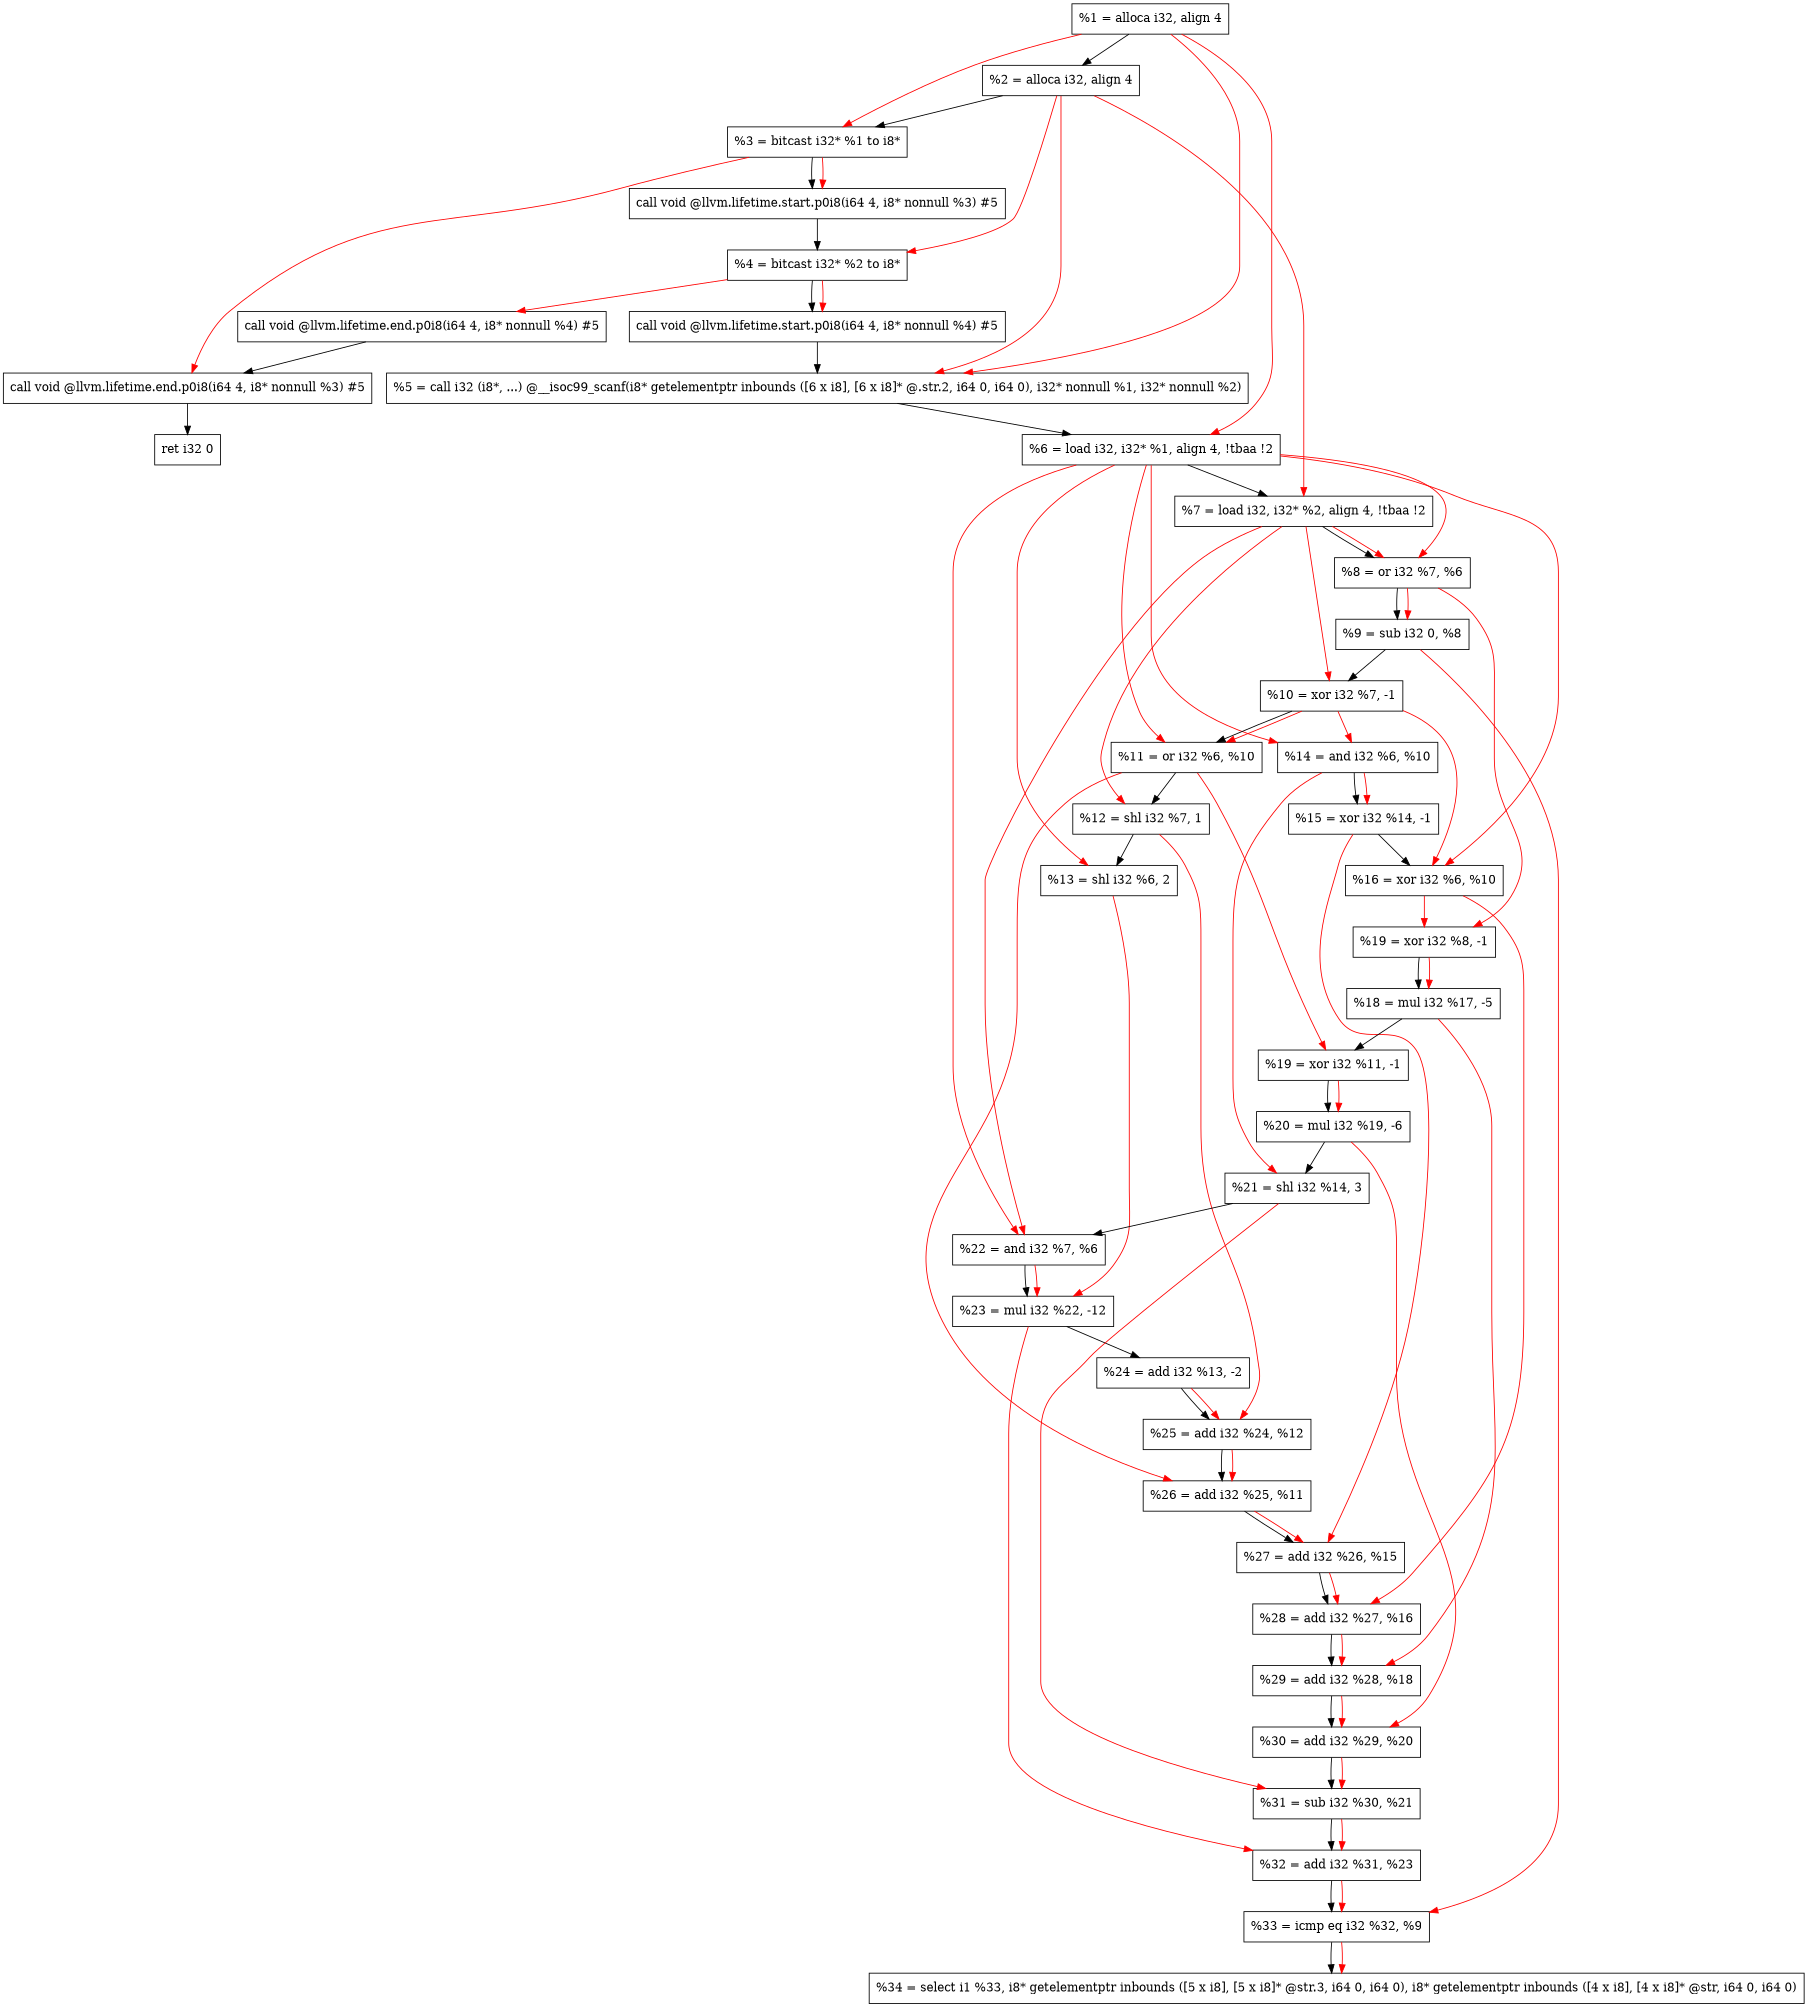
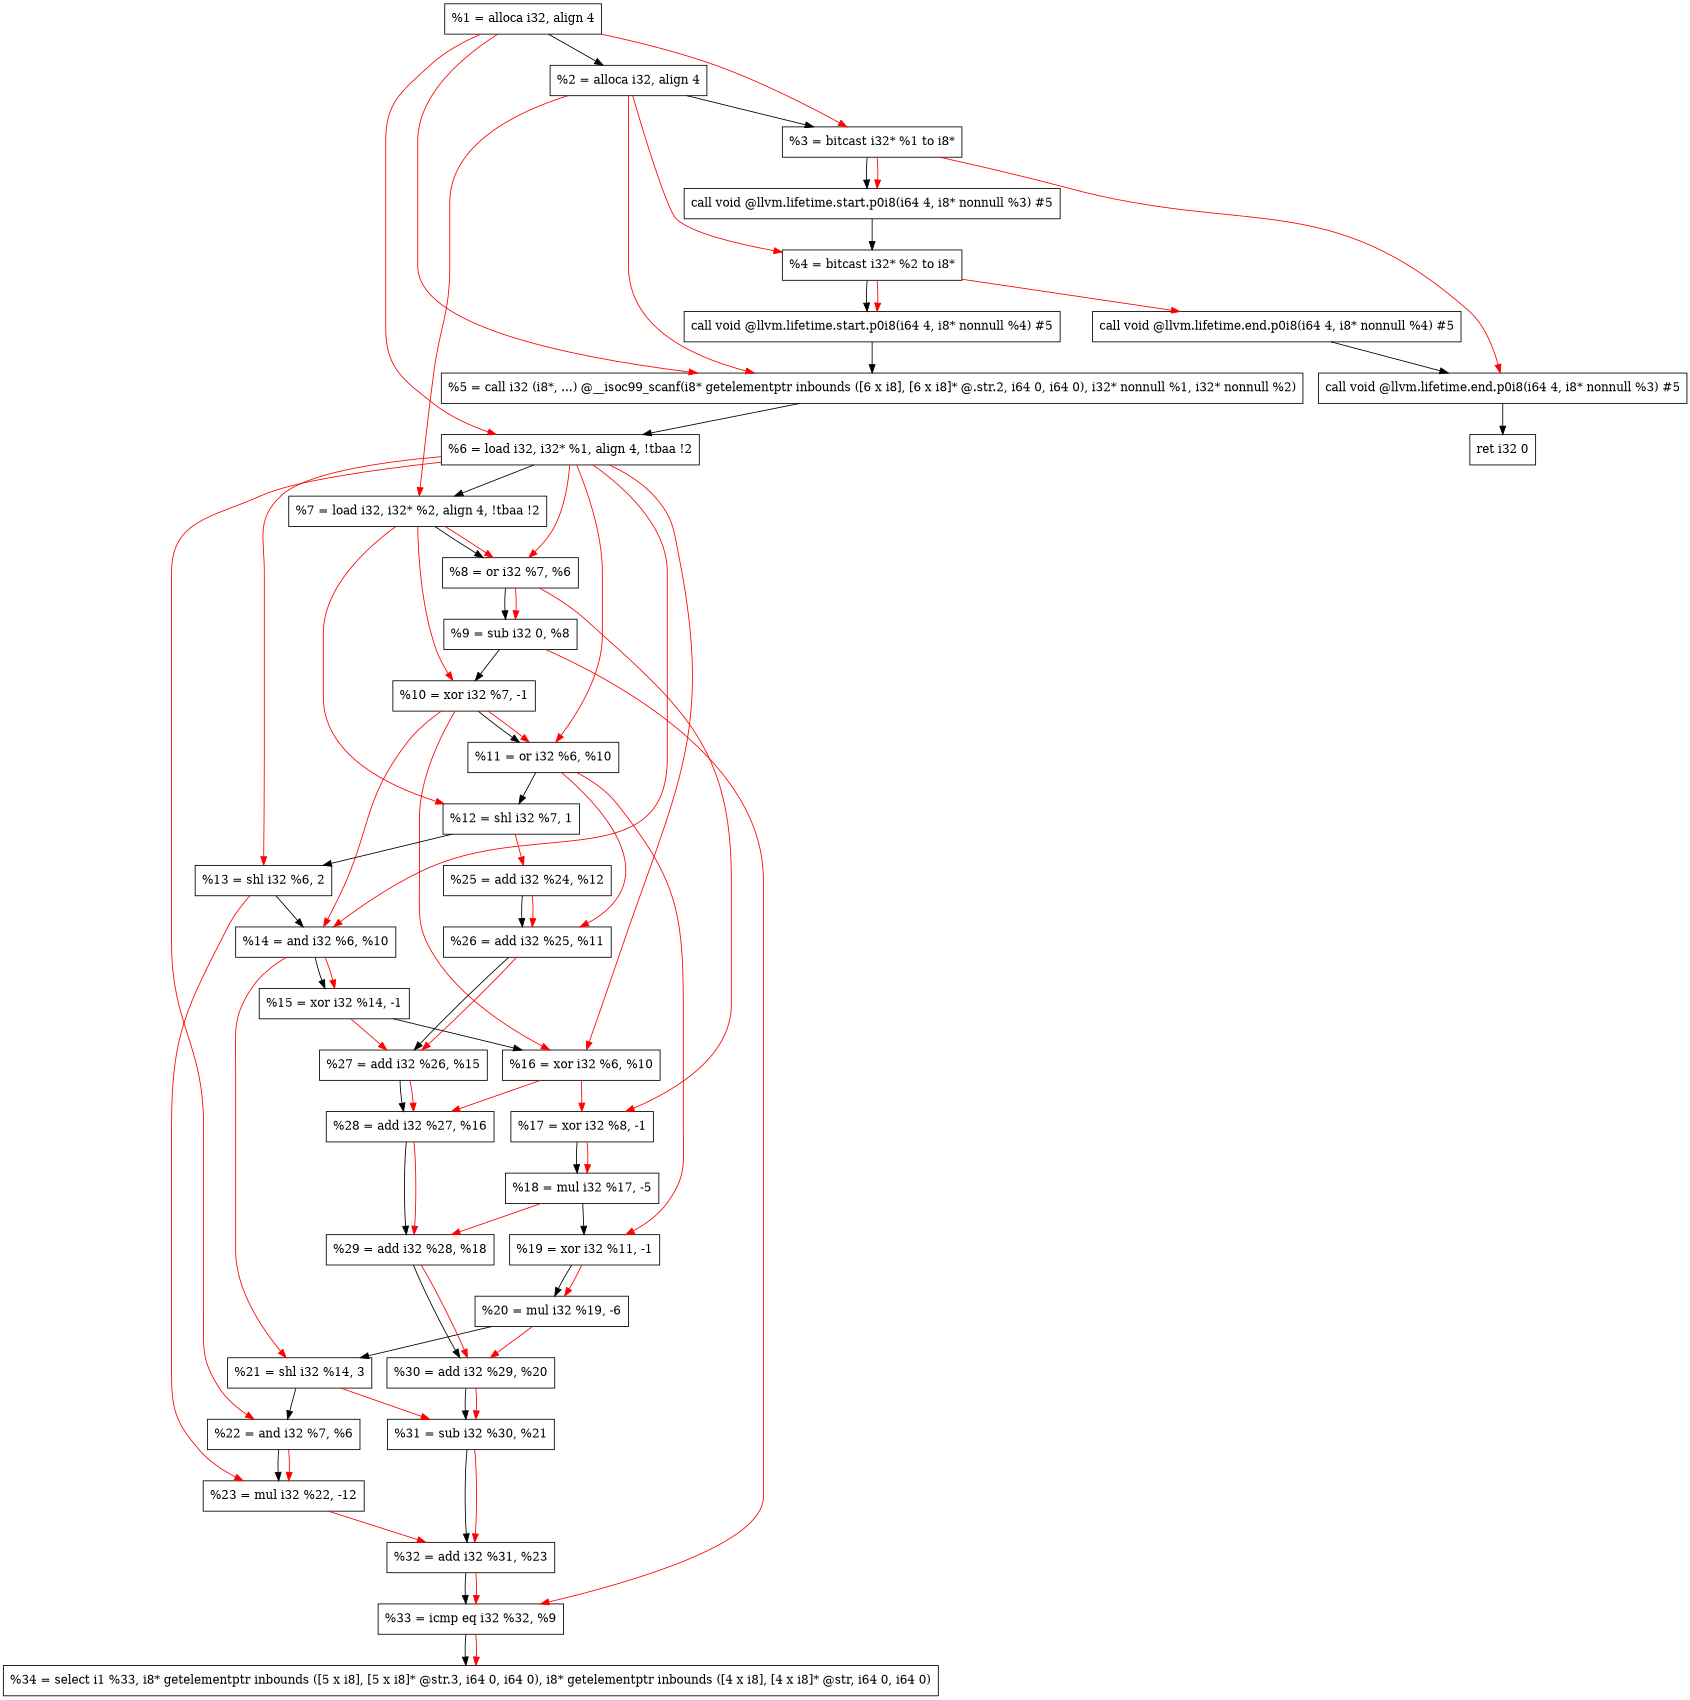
edge "%7 = load i32, i32* %2, align 4, !tbaa !2" -> "%22 = and i32 %7, %6": removed
edge "%13 = shl i32 %6, 2" -> "%14 = and i32 %6, %10": added
node "%19 = xor i32 %8, -1": label "%19 = xor i32 %8, -1" -> "%17 = xor i32 %8, -1"
node "%24 = add i32 %13, -2": removed
